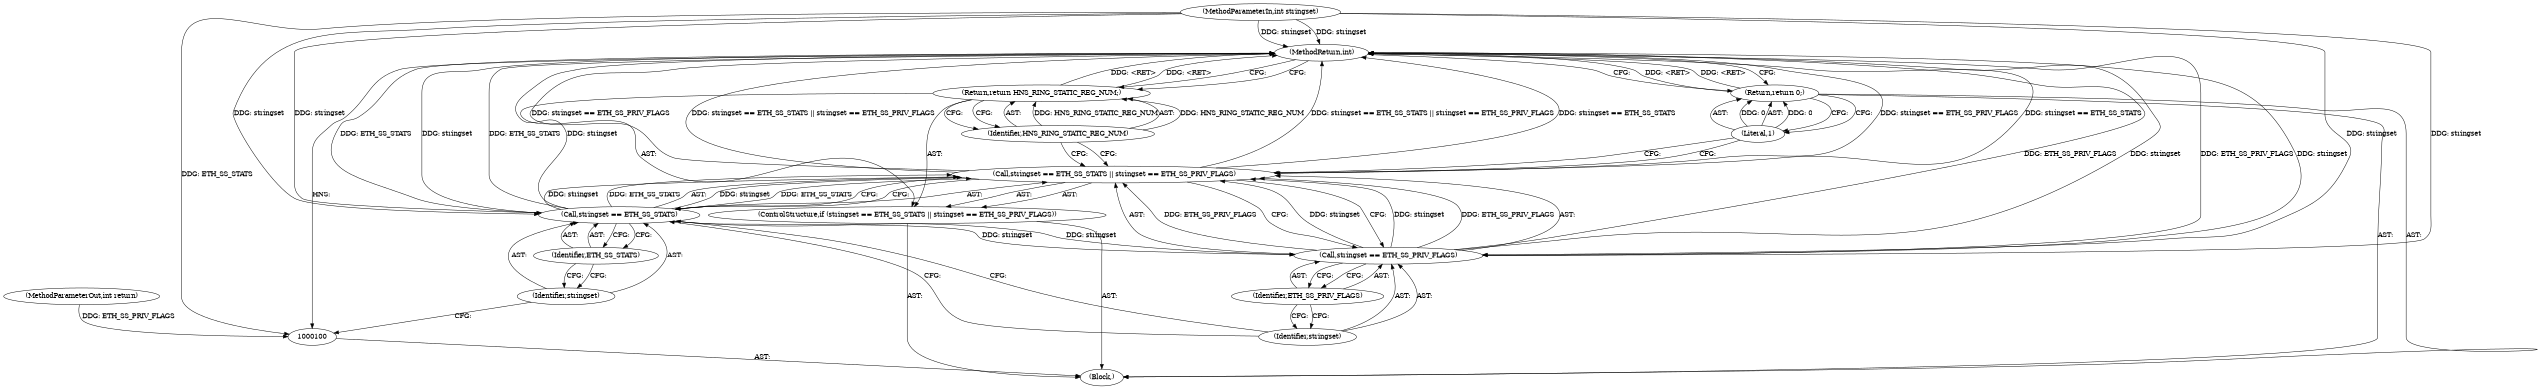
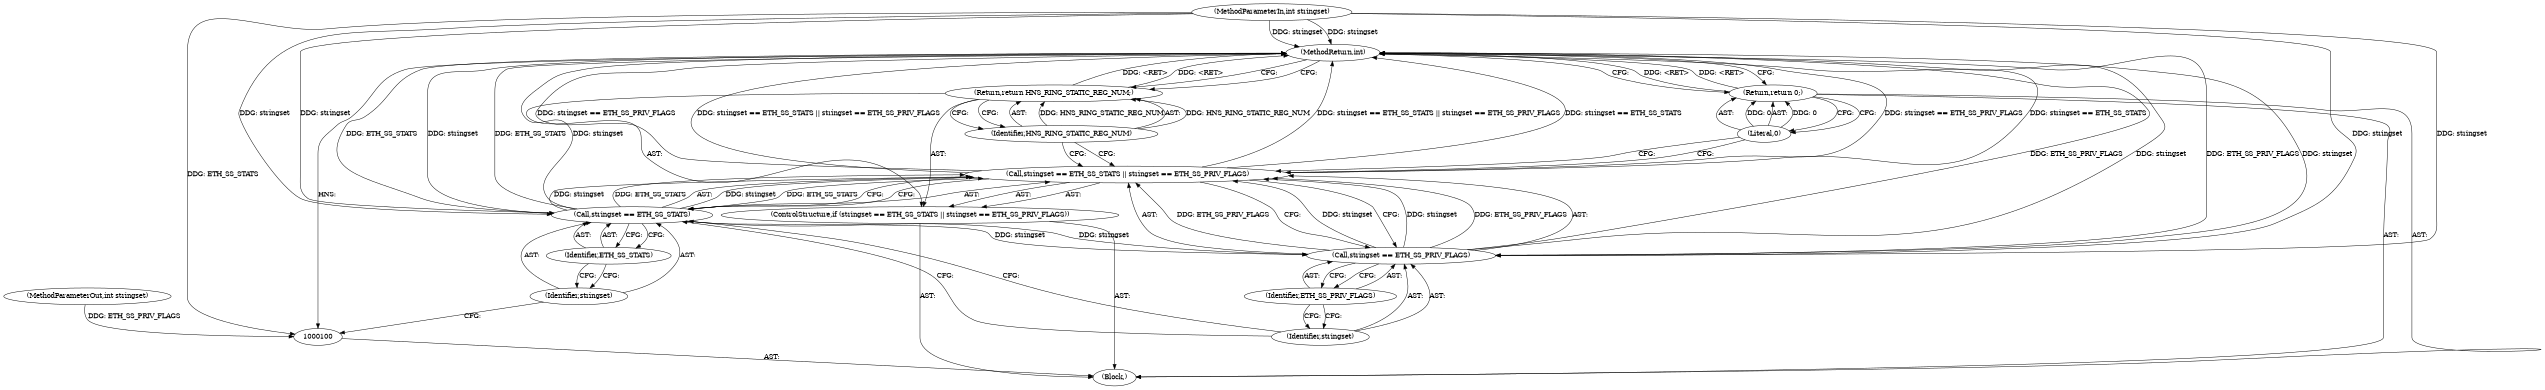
node "(Literal,1)": label "(Literal,1)" -> "(Literal,0)"
node "(MethodParameterOut,int return)": label "(MethodParameterOut,int return)" -> "(MethodParameterOut,int stringset)"
